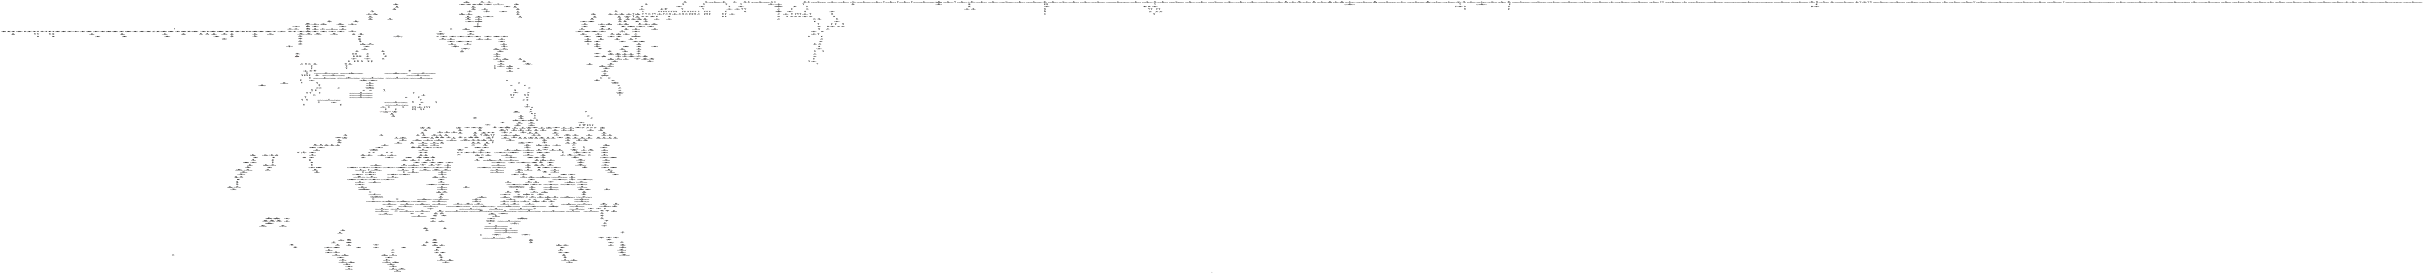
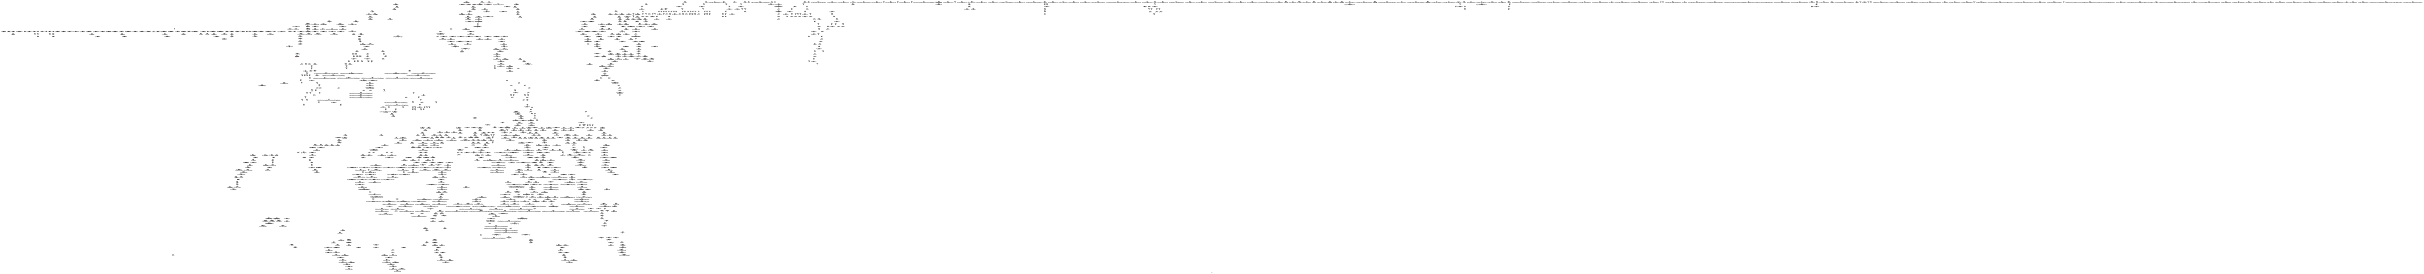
node "NodeID: 112": added
